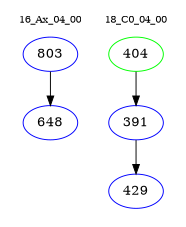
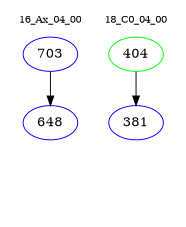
node "803": label "803" -> "703"
node "391": label "391" -> "381"
node "429": removed
